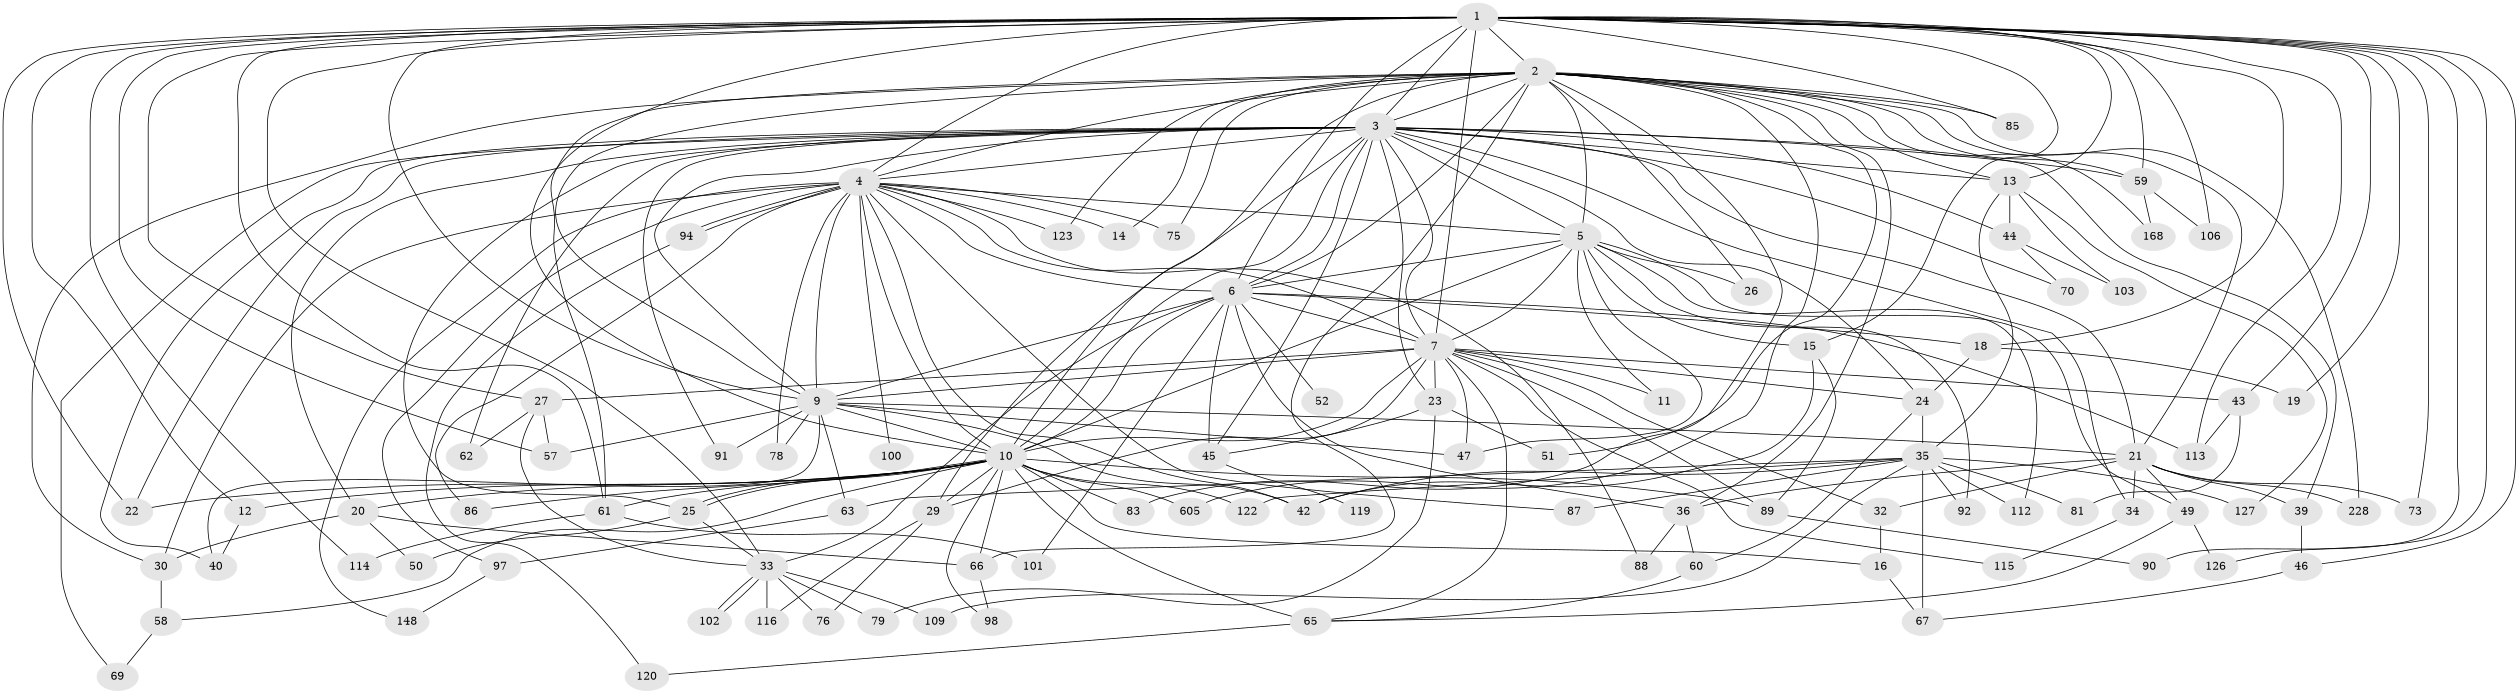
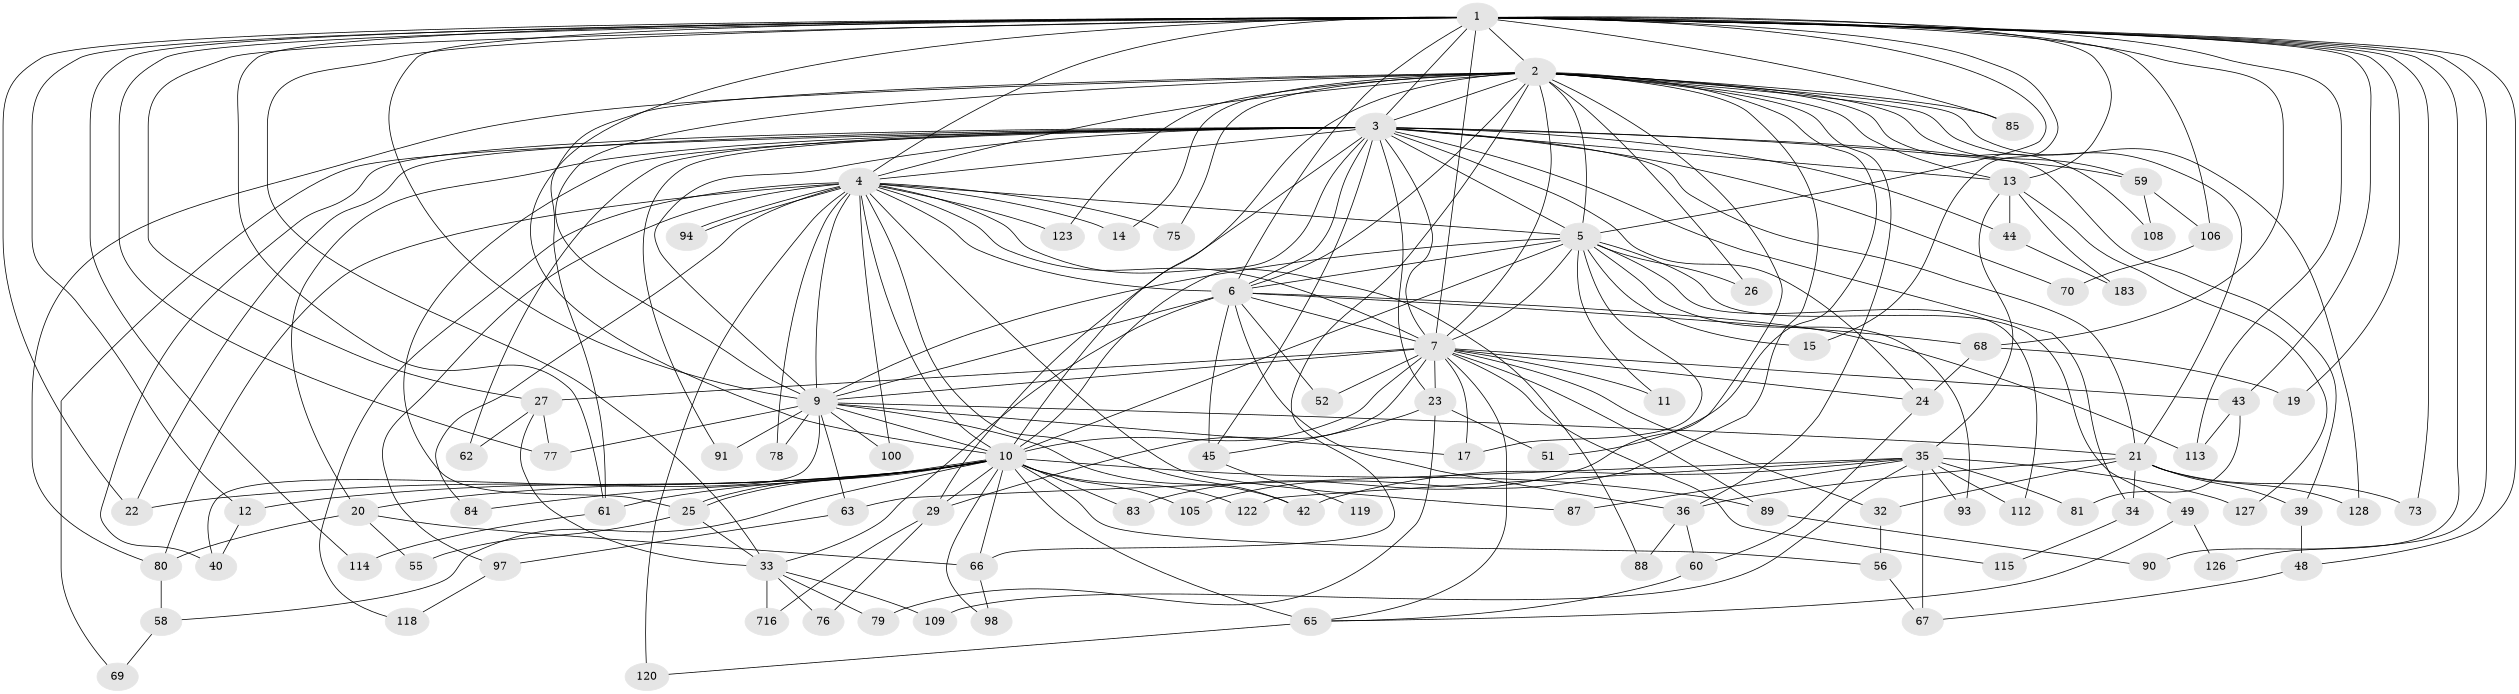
edge "1" -- "59": now "1" -- "5"
edge "2" -- "7": added
node "168": label "168" -> "108"
edge "44" -- "70": now "106" -- "70"
edge "5" -- "9": added
node "103": label "103" -> "183"
node "18": label "18" -> "68"
edge "7" -- "52": added
edge "6" -- "10": removed
edge "9" -- "100": added
edge "24" -- "35": removed
edge "15" -- "89": removed
edge "94" -- "120": now "4" -- "120"
node "57": label "57" -> "77"
node "47": label "47" -> "17"
edge "21" -- "49": removed
edge "15" -- "42": removed
node "86": label "86" -> "84"
node "605": label "605" -> "105"
node "92": label "92" -> "93"
node "228": label "228" -> "128"
node "30": label "30" -> "80"
node "50": label "50" -> "55"
node "101": removed
node "16": label "16" -> "56"
node "46": label "46" -> "48"
node "148": label "148" -> "118"
node "102": removed
node "116": label "116" -> "716"
